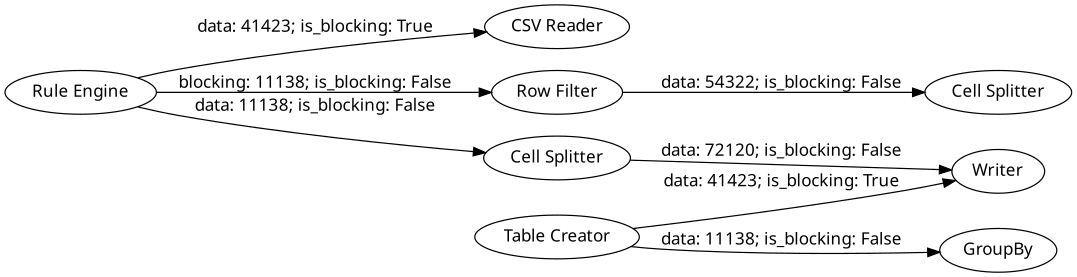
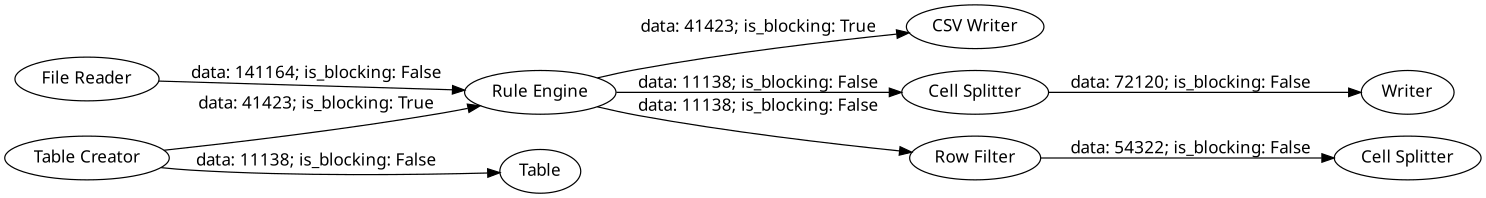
node "CSV Reader": label "CSV Reader" -> "CSV Writer"
node "File Reader": added
edge "Rule Engine" -> "Row Filter": label "blocking: 11138; is_blocking: False" -> "data: 11138; is_blocking: False"
edge "Table Creator" -> "Writer": now "Table Creator" -> "Rule Engine"
node "GroupBy": label "GroupBy" -> "Table"
